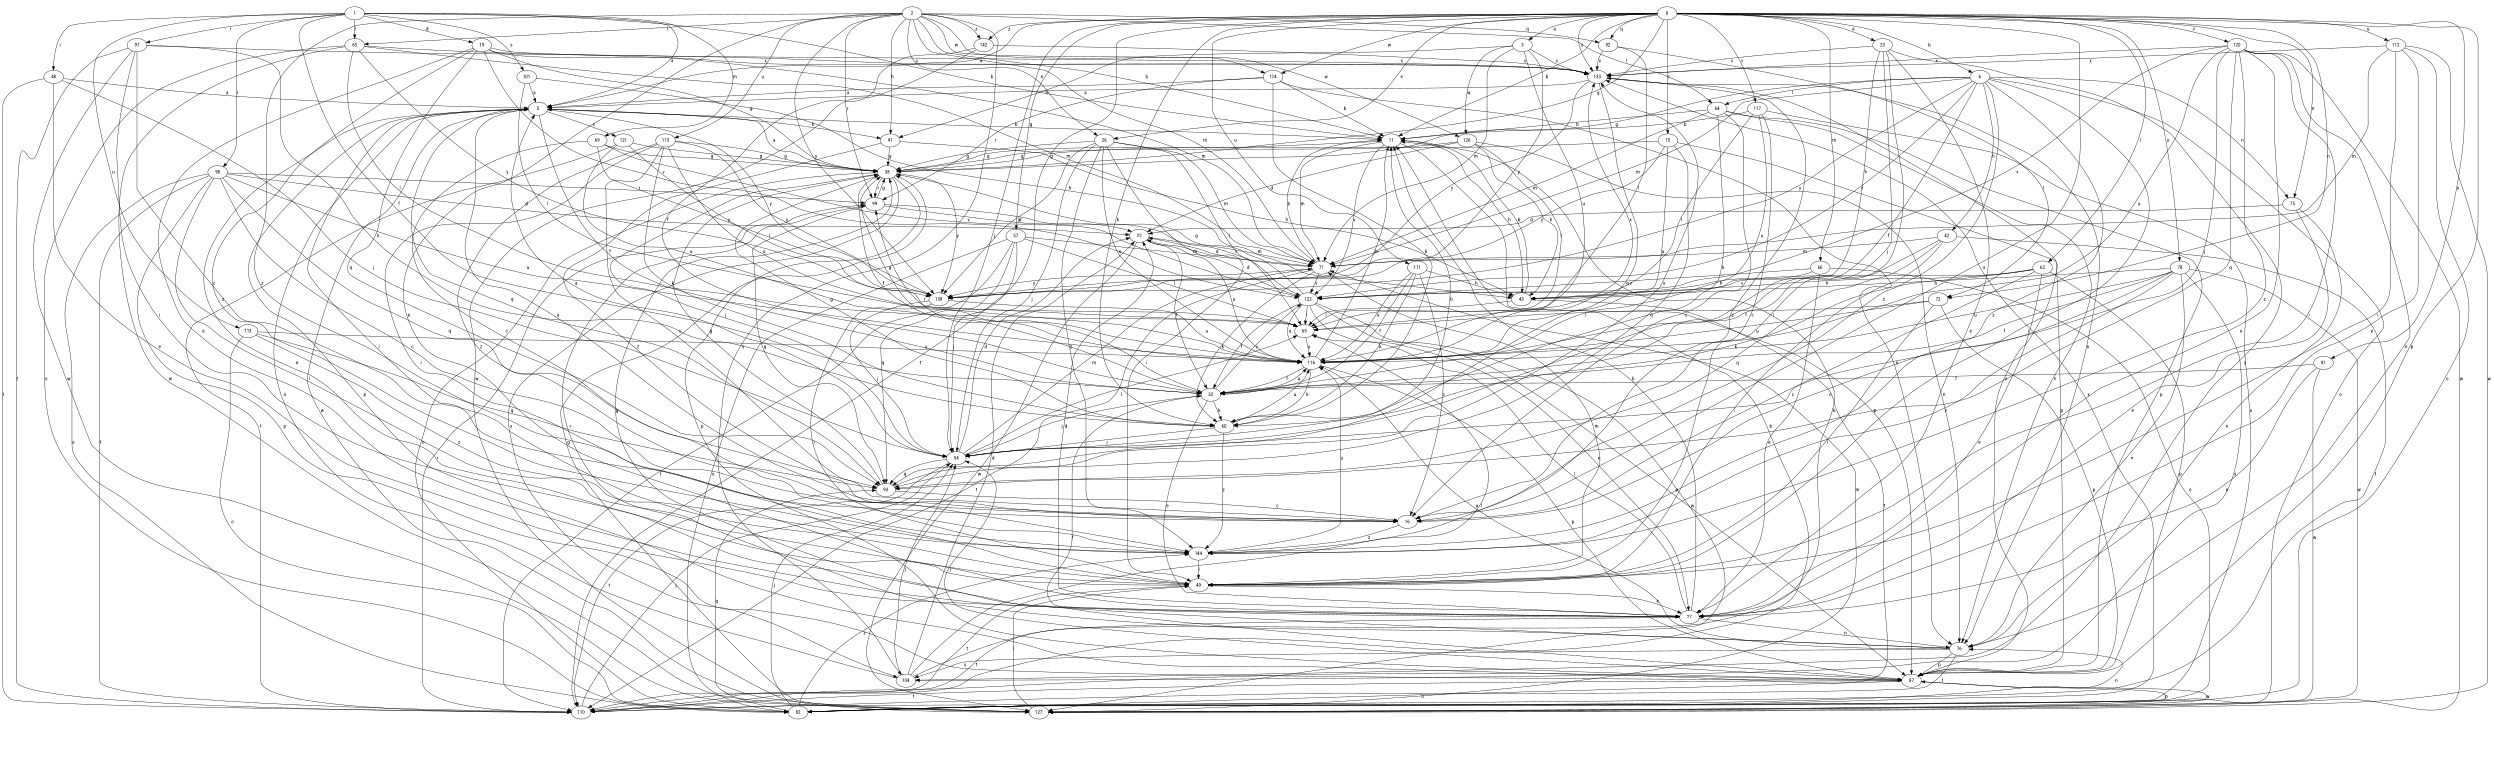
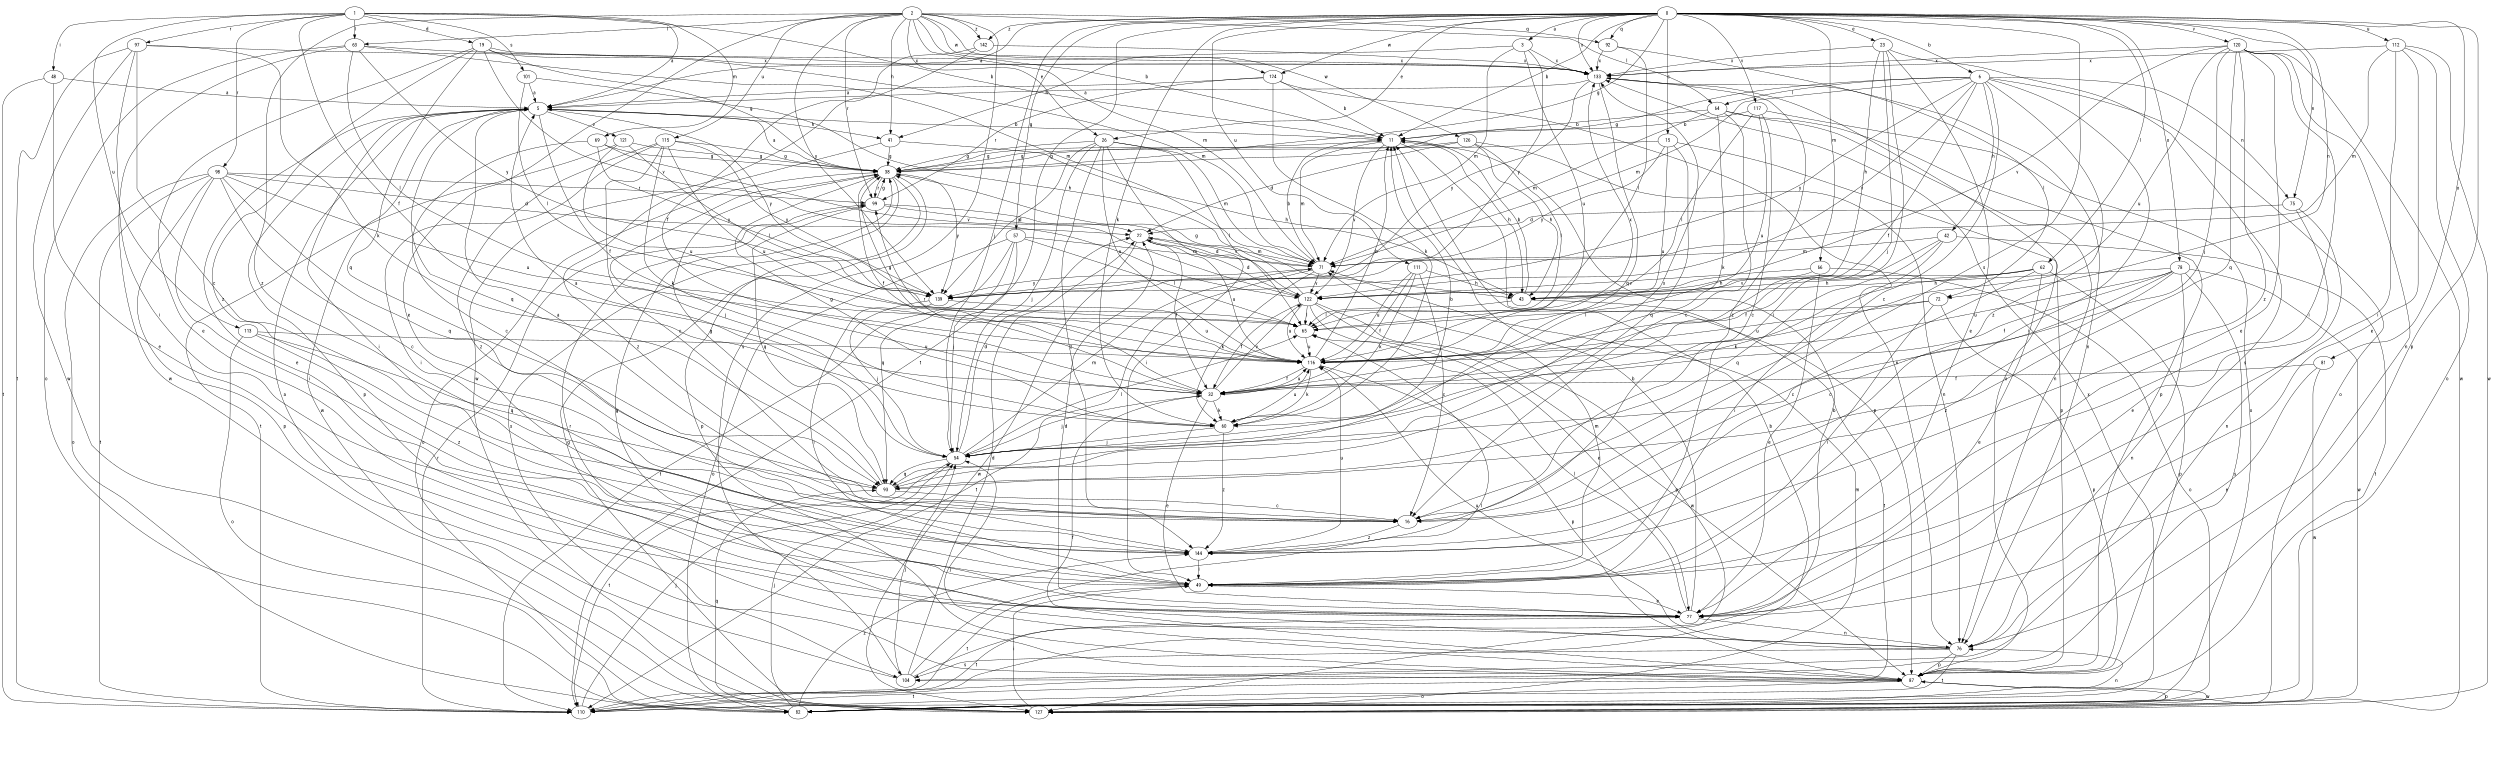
edge "3" -> "126": removed, label "w"
edge "48" -> "54": removed, label "j"
